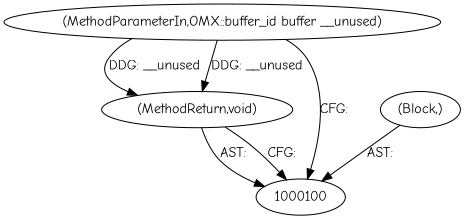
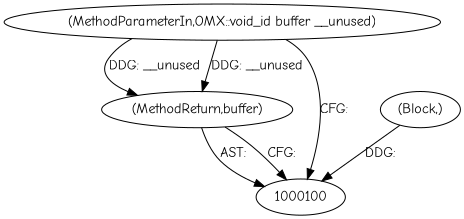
node "(MethodParameterIn,OMX::buffer_id buffer __unused)": label "(MethodParameterIn,OMX::buffer_id buffer __unused)" -> "(MethodParameterIn,OMX::void_id buffer __unused)"
node "(MethodReturn,void)": label "(MethodReturn,void)" -> "(MethodReturn,buffer)"
edge "(Block,)" -> "1000100": label "AST: " -> "DDG: "
